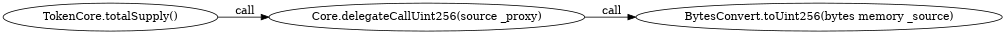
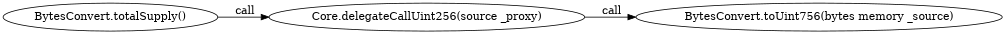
node "TokenCore.totalSupply()": label "TokenCore.totalSupply()" -> "BytesConvert.totalSupply()"
node "BytesConvert.toUint256(bytes memory _source)": label "BytesConvert.toUint256(bytes memory _source)" -> "BytesConvert.toUint756(bytes memory _source)"
